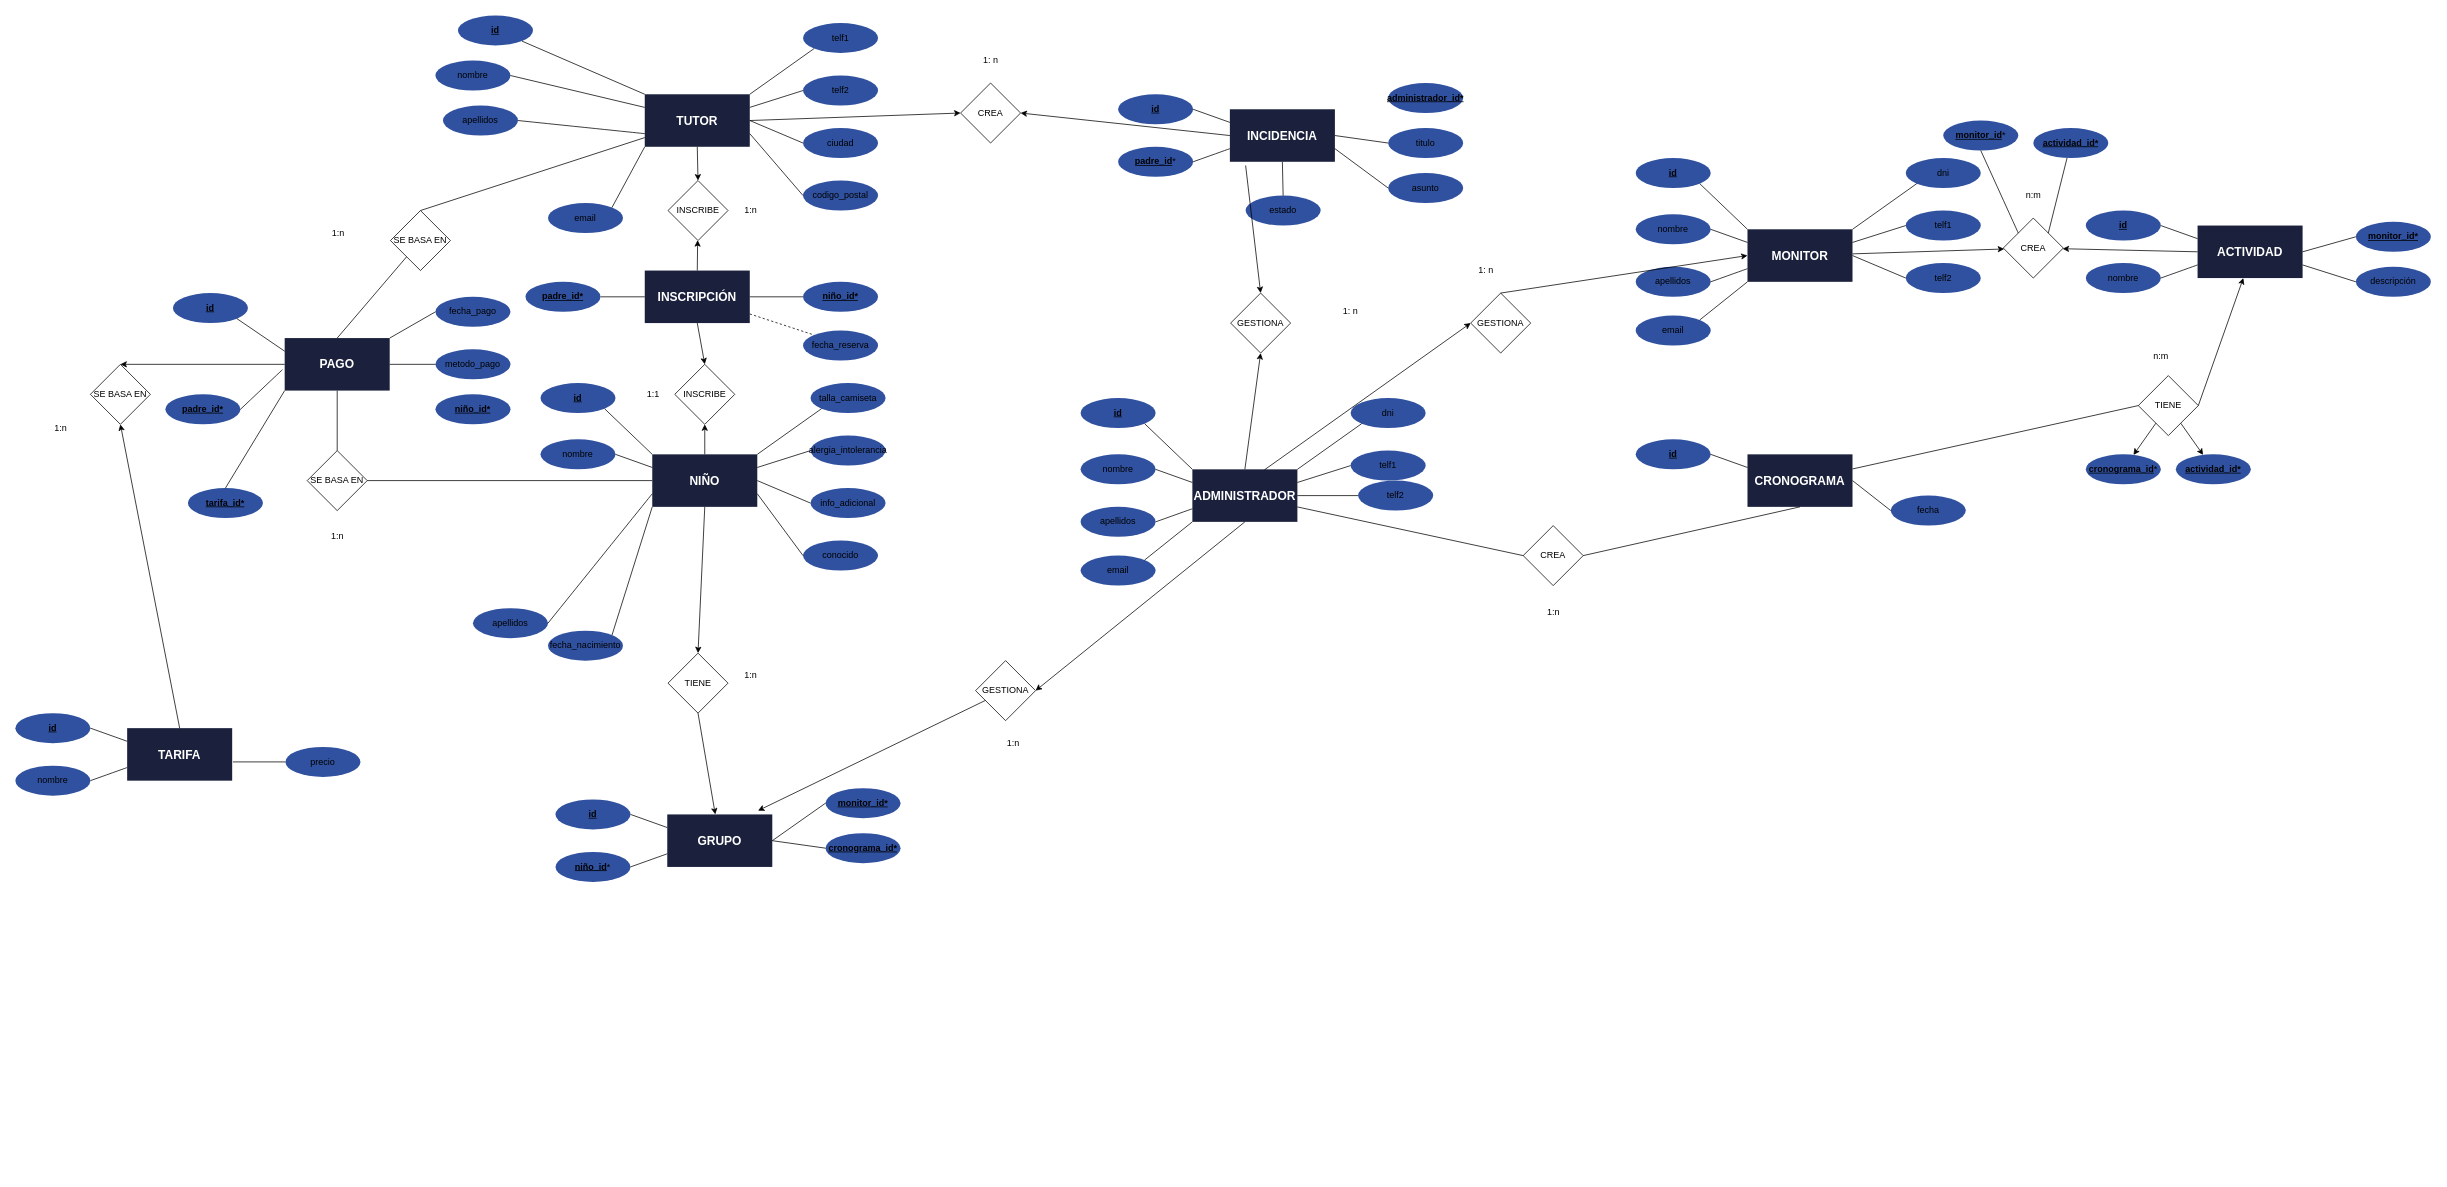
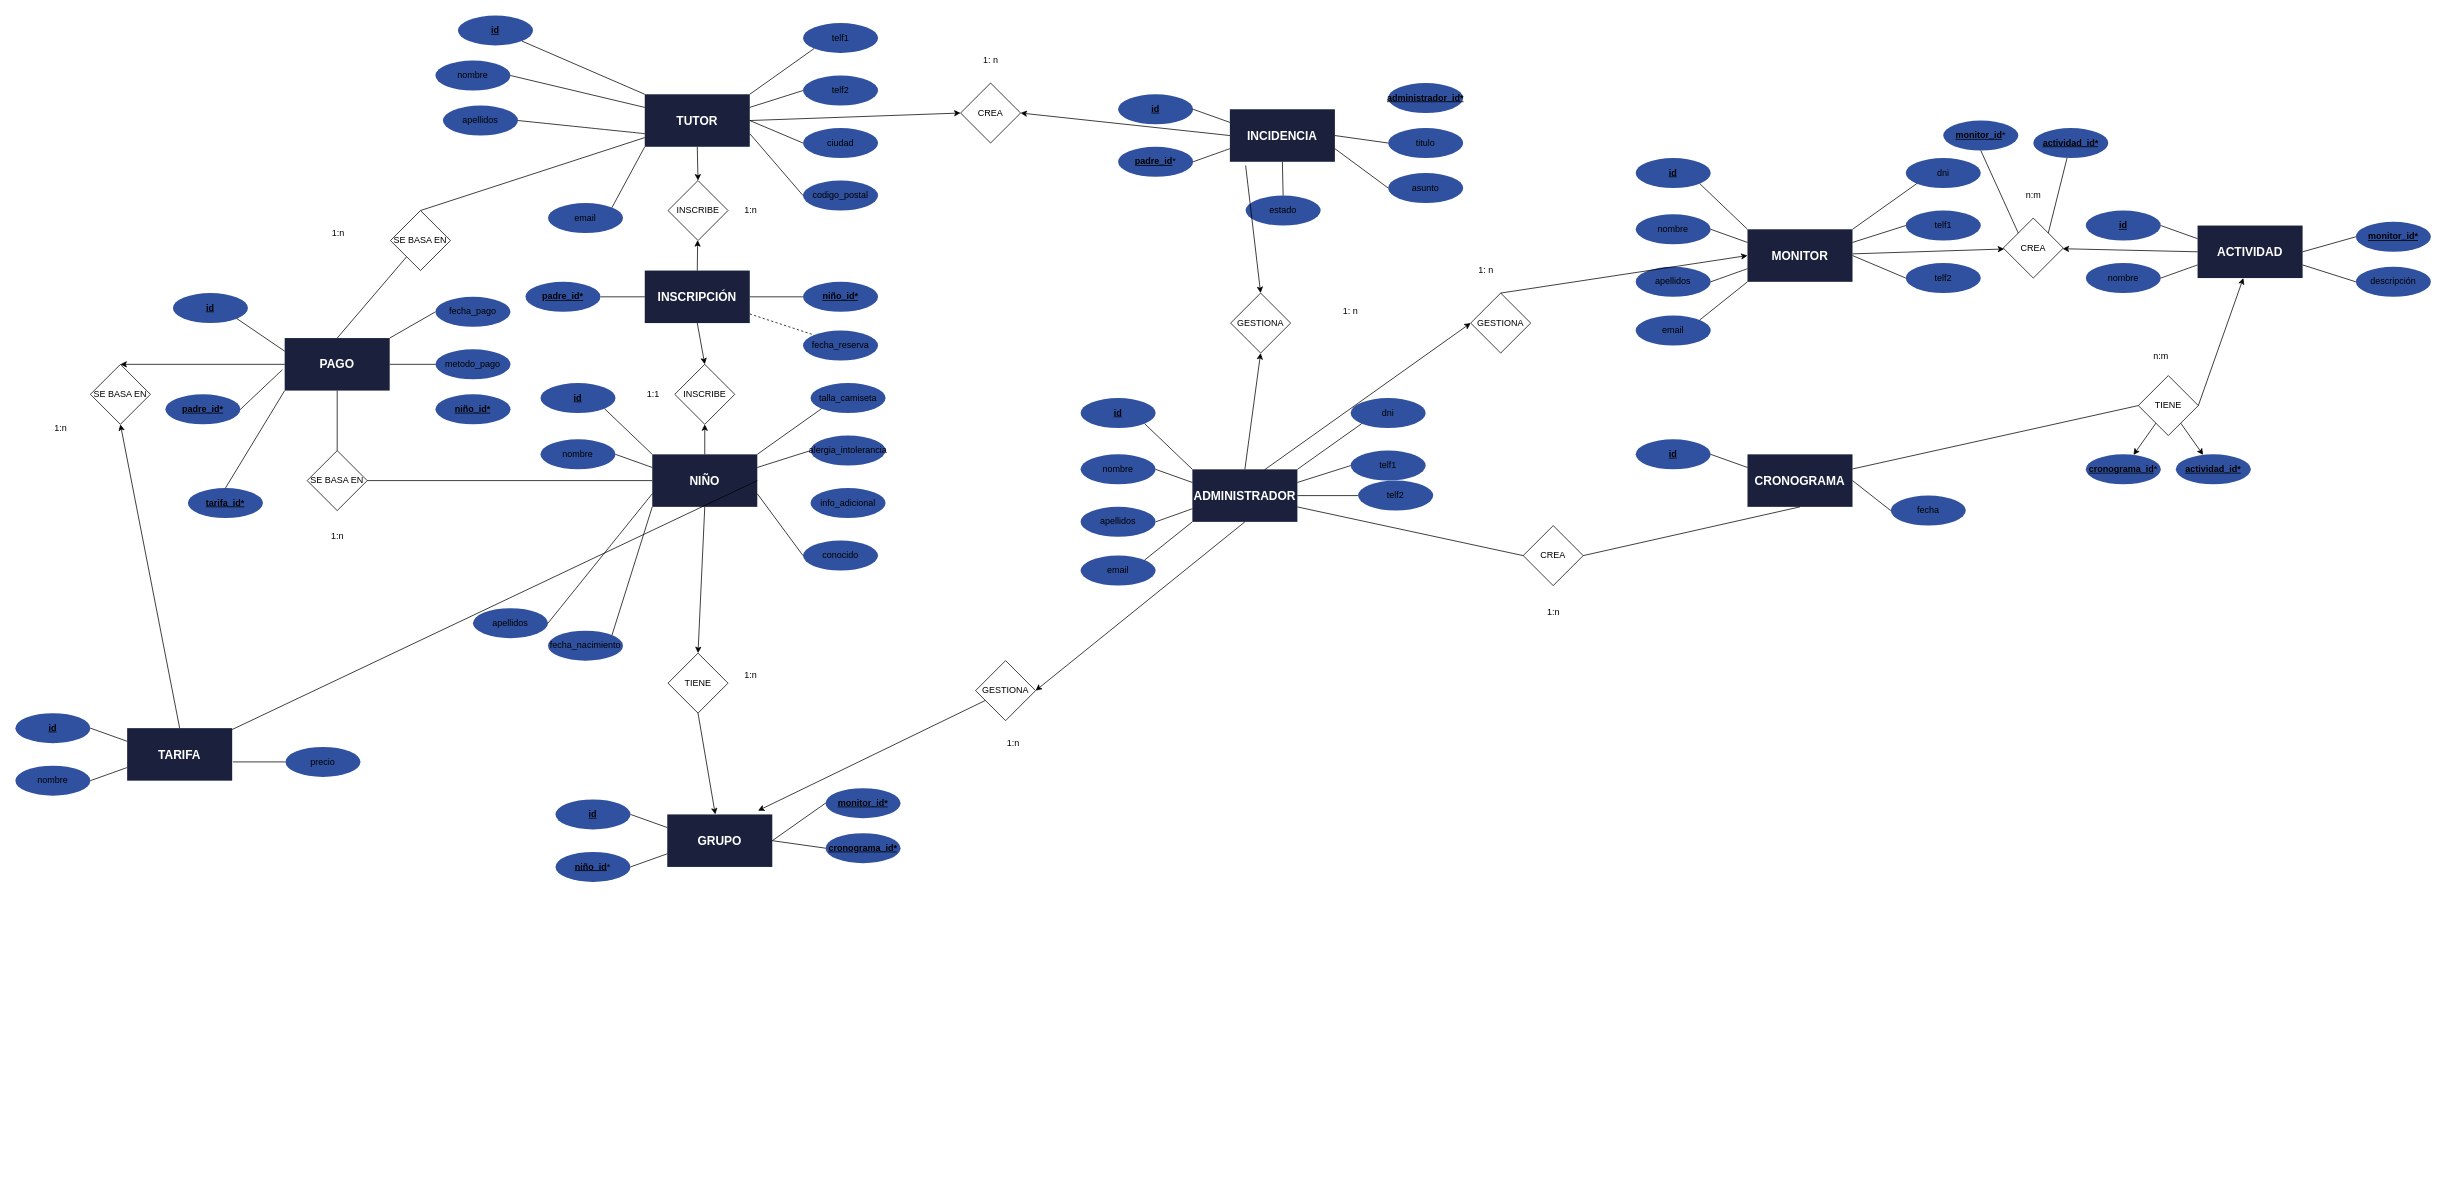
edge "NIÑO" -- "info_adicional": now "NIÑO" -- "TARIFA"
